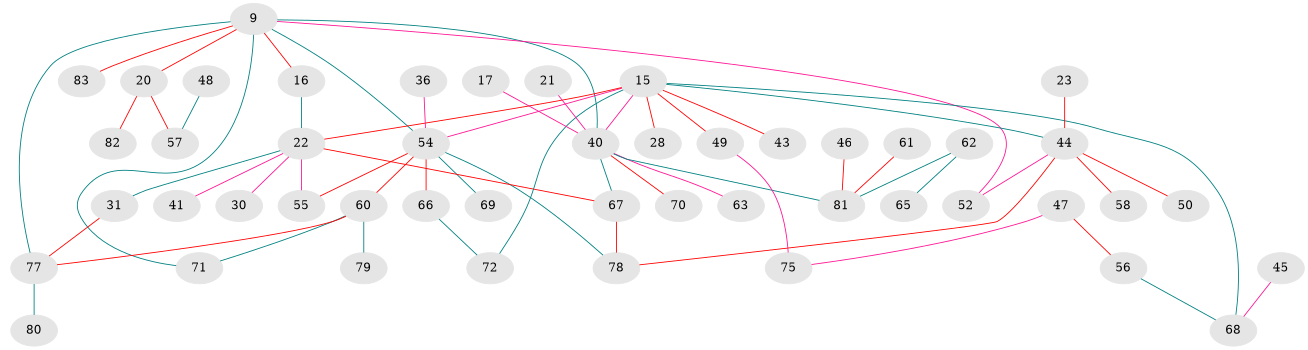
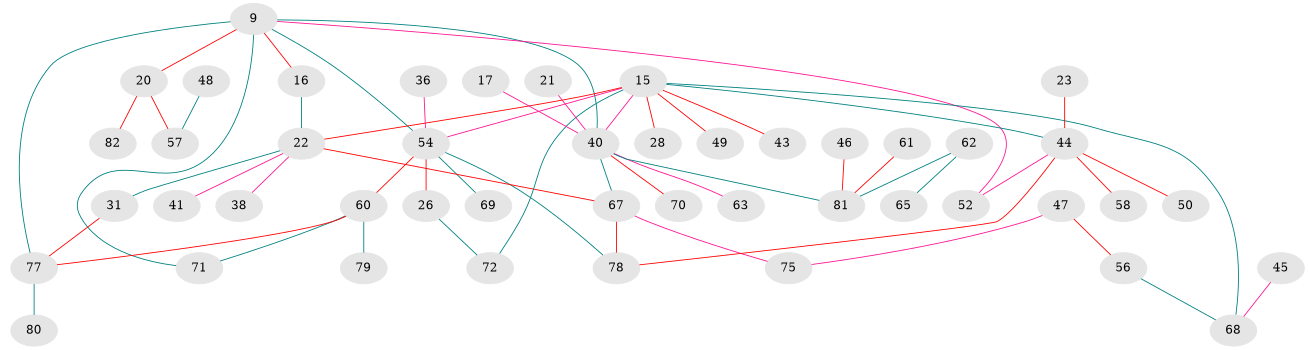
node "83": removed
edge "49" -- "75": now "67" -- "75"
node "30": label "30" -> "38"
node "55": removed
node "66": label "66" -> "26"
